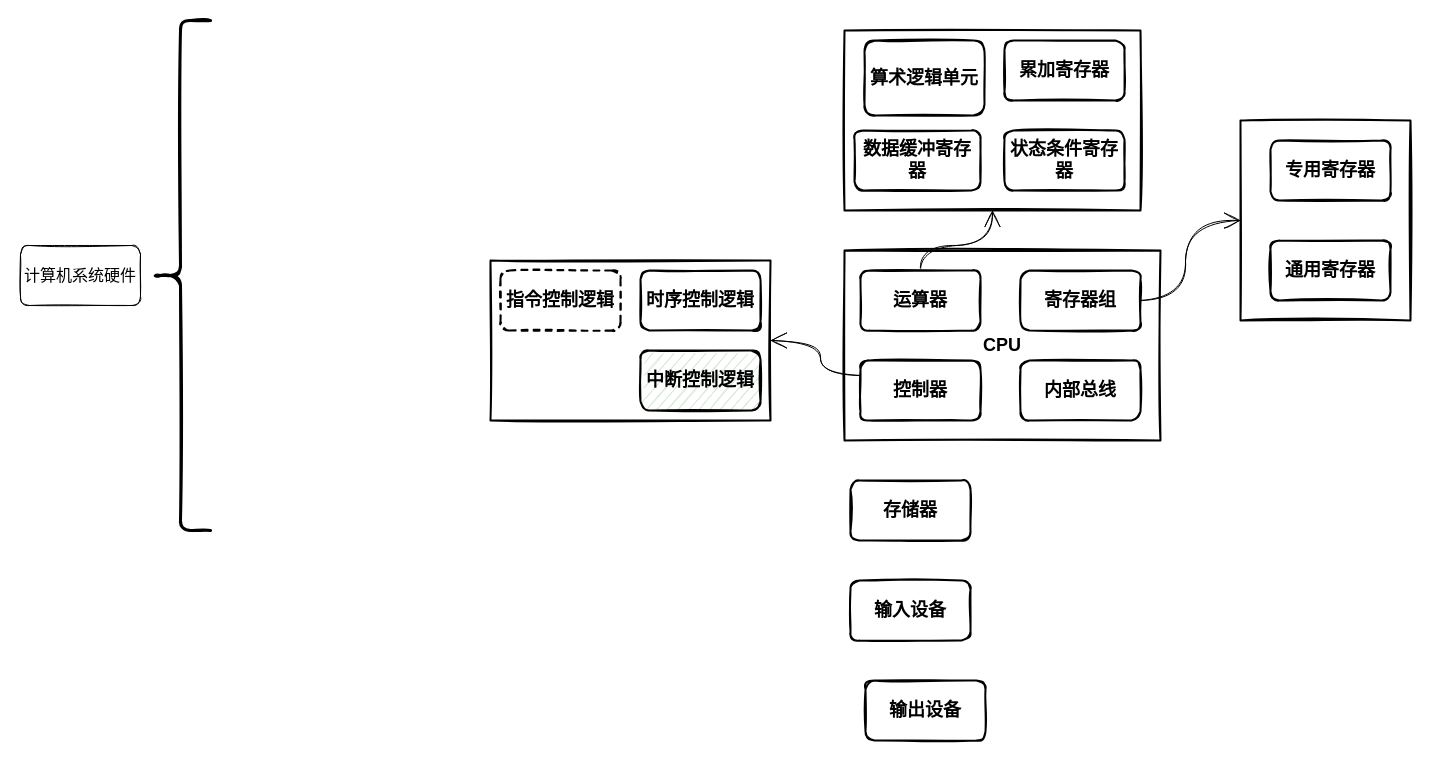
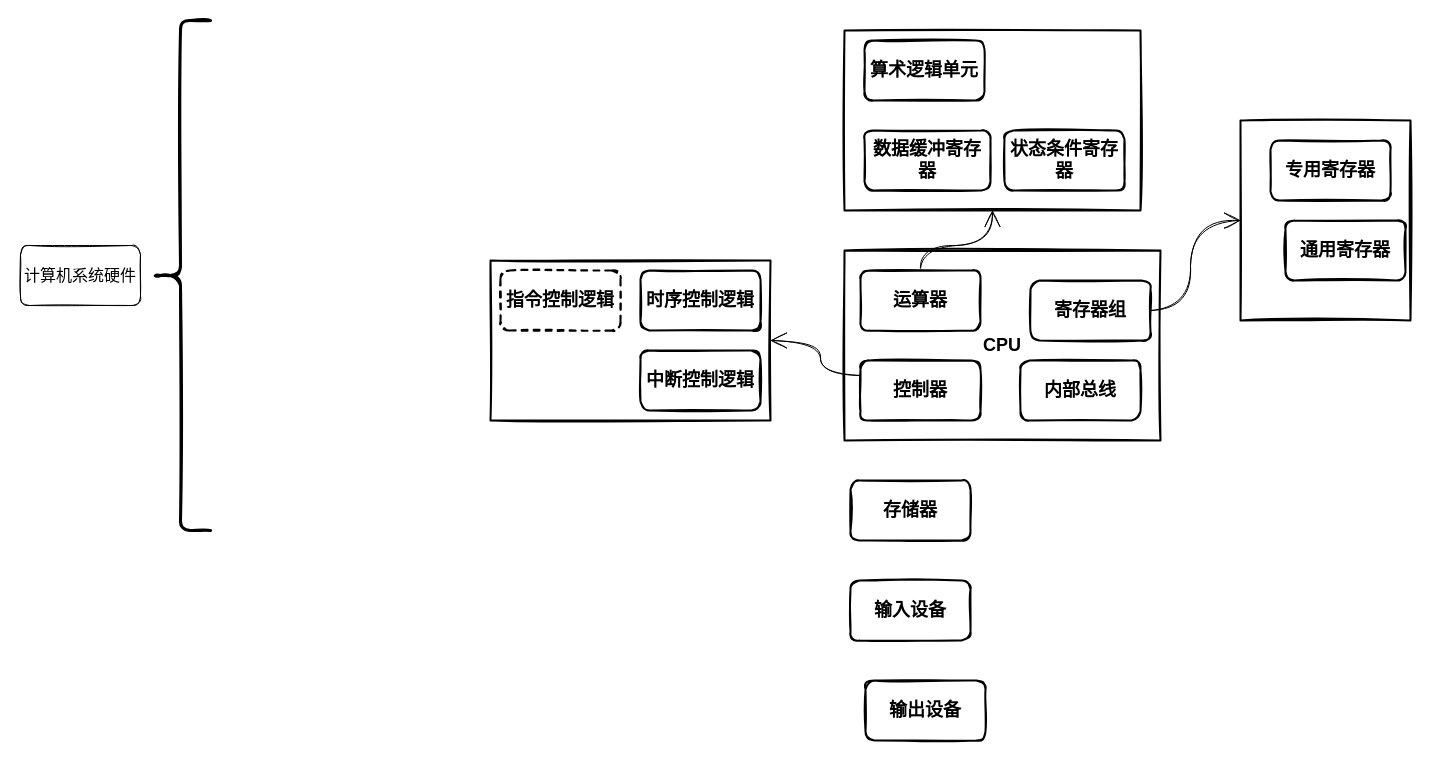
node "累加寄存器": removed
node "算术逻辑单元": size 120x75 -> 120x60
node "数据缓冲寄存器": moved (918, 161) -> (928, 161)
node "通用寄存器": moved (1331, 271) -> (1346, 251)
node "寄存器组": moved (1081, 301) -> (1091, 311)
node "中断控制逻辑": fillcolor #d5e8d4 -> #ffffff
